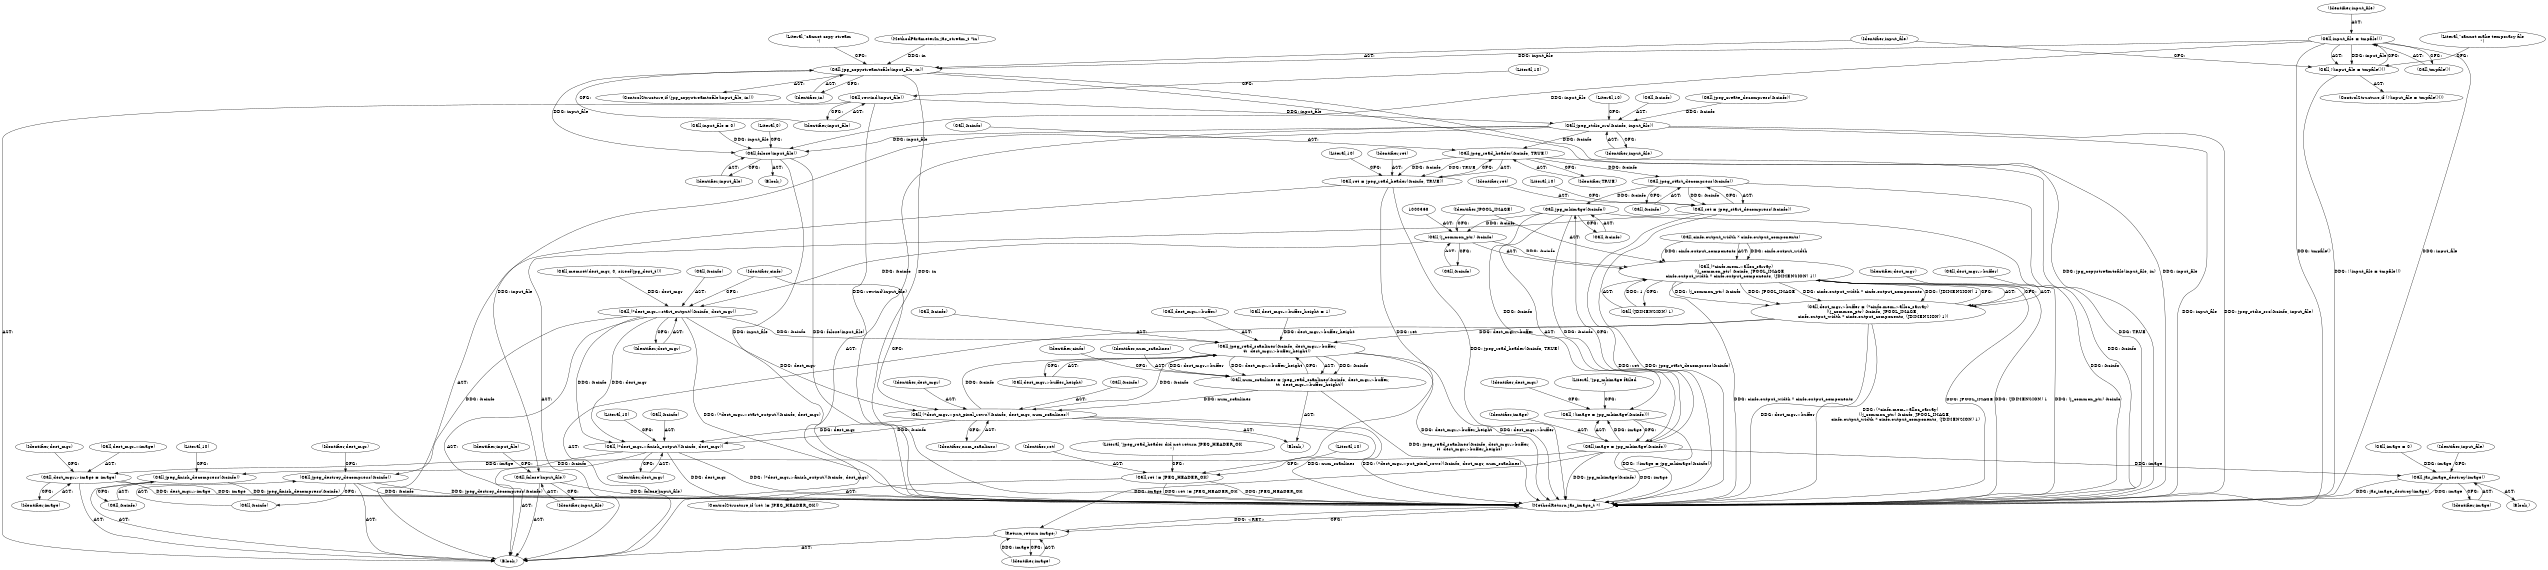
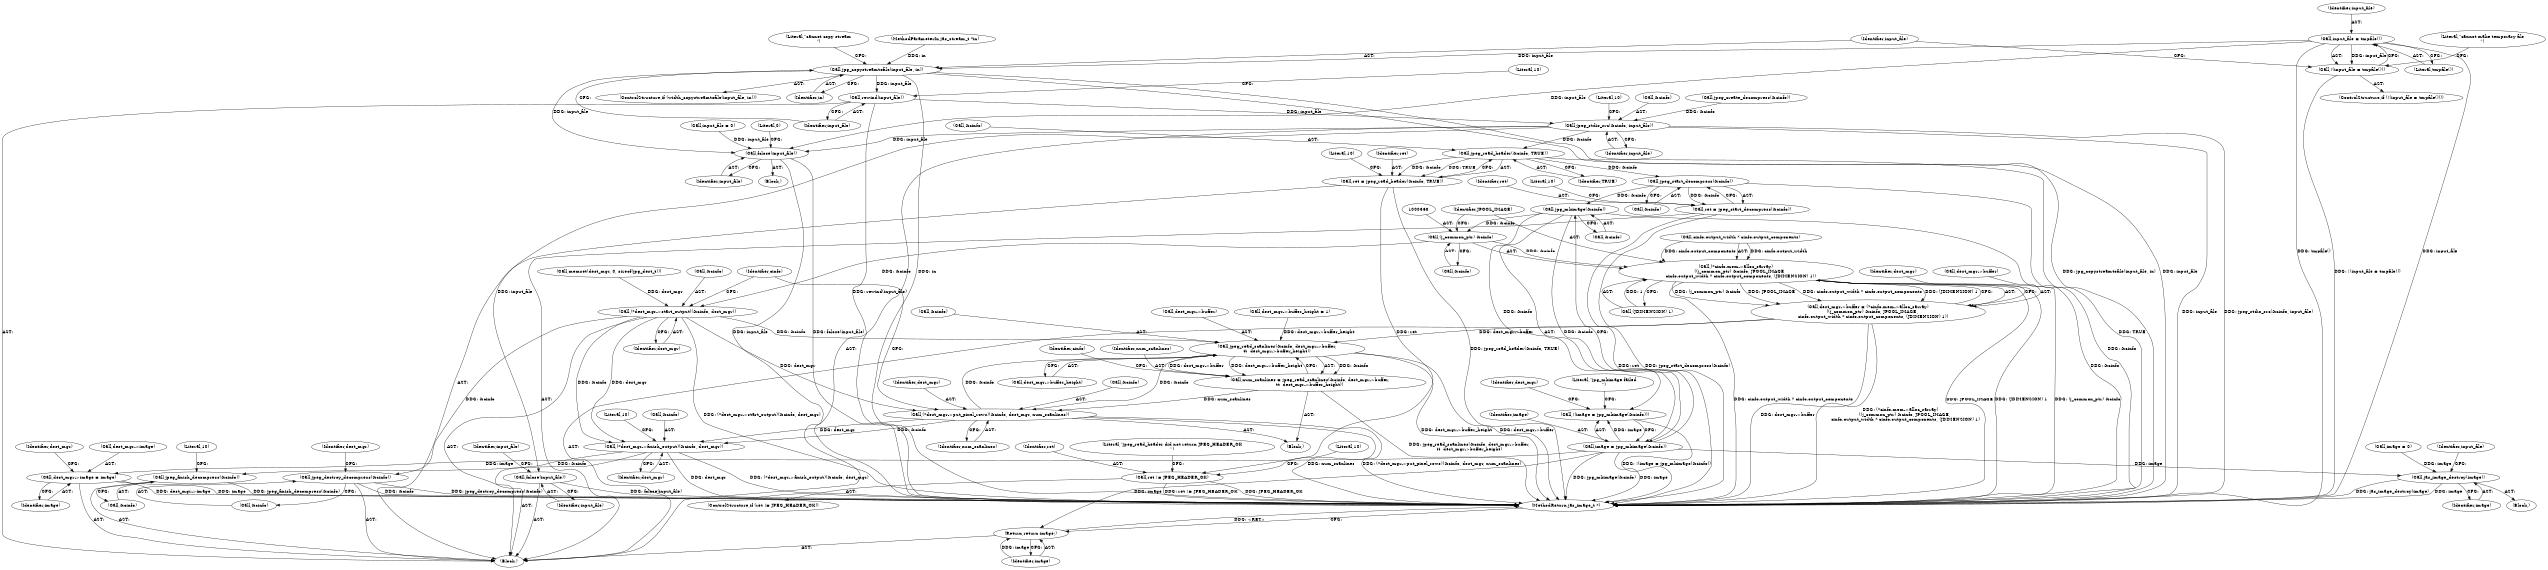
node "(Call,tmpfile())": label "(Call,tmpfile())" -> "(Literal,tmpfile())"
edge "(Call,jpg_copystreamtofile(input_file, in))" -> "(Call,rewind(input_file))": added, label "DDG: input_file"
node "(ControlStructure,if (jpg_copystreamtofile(input_file, in)))": label "(ControlStructure,if (jpg_copystreamtofile(input_file, in)))" -> "(ControlStructure,if (width_copystreamtofile(input_file, in)))"
